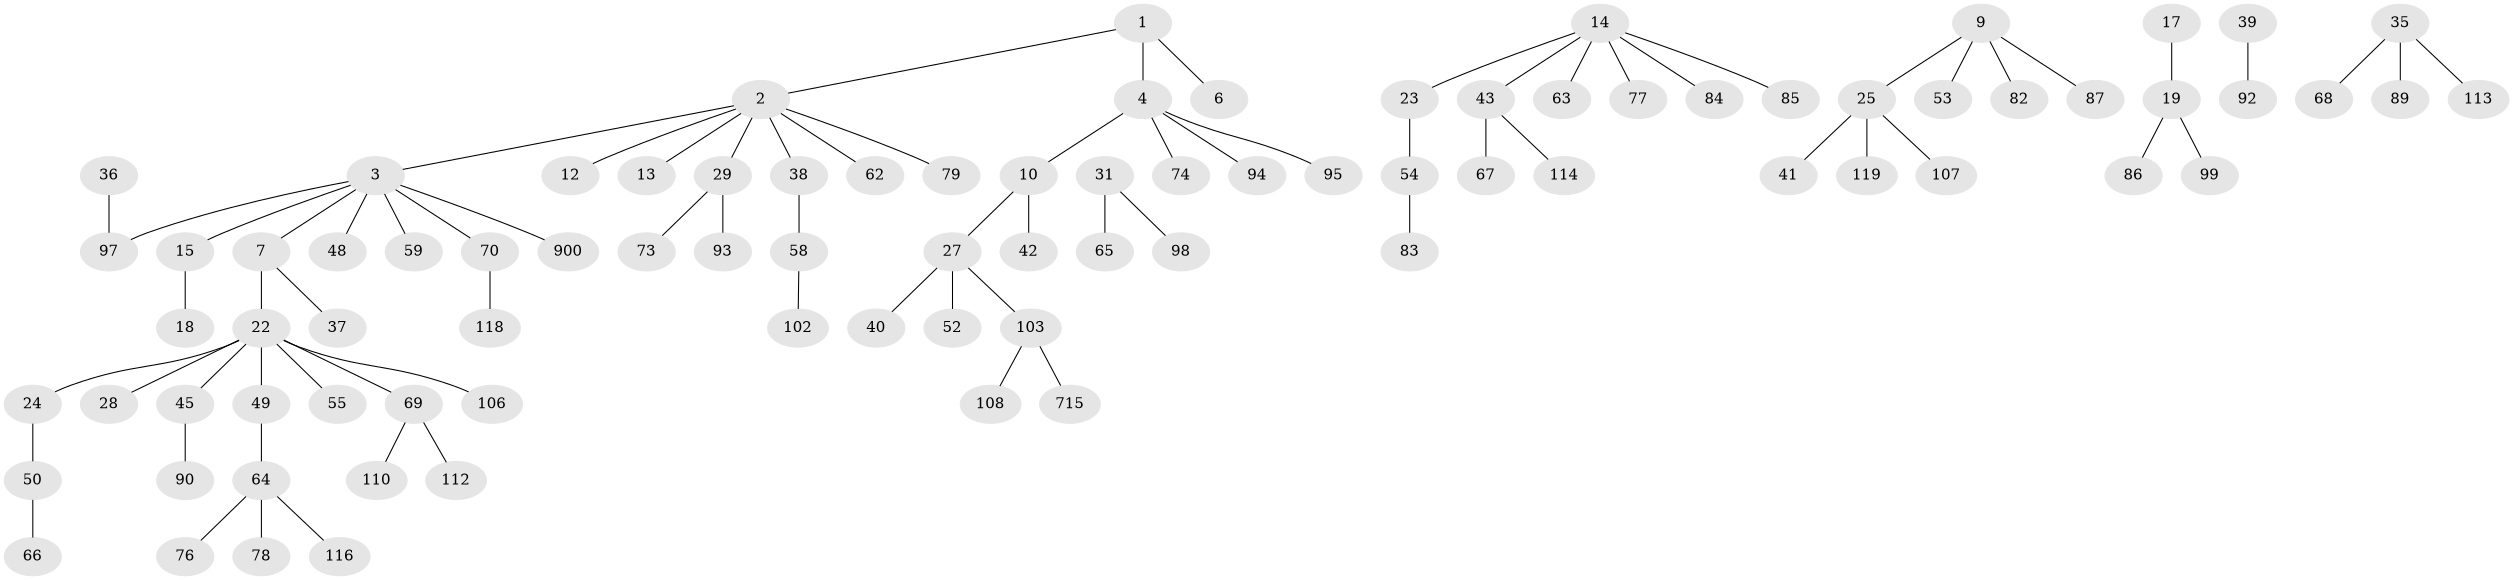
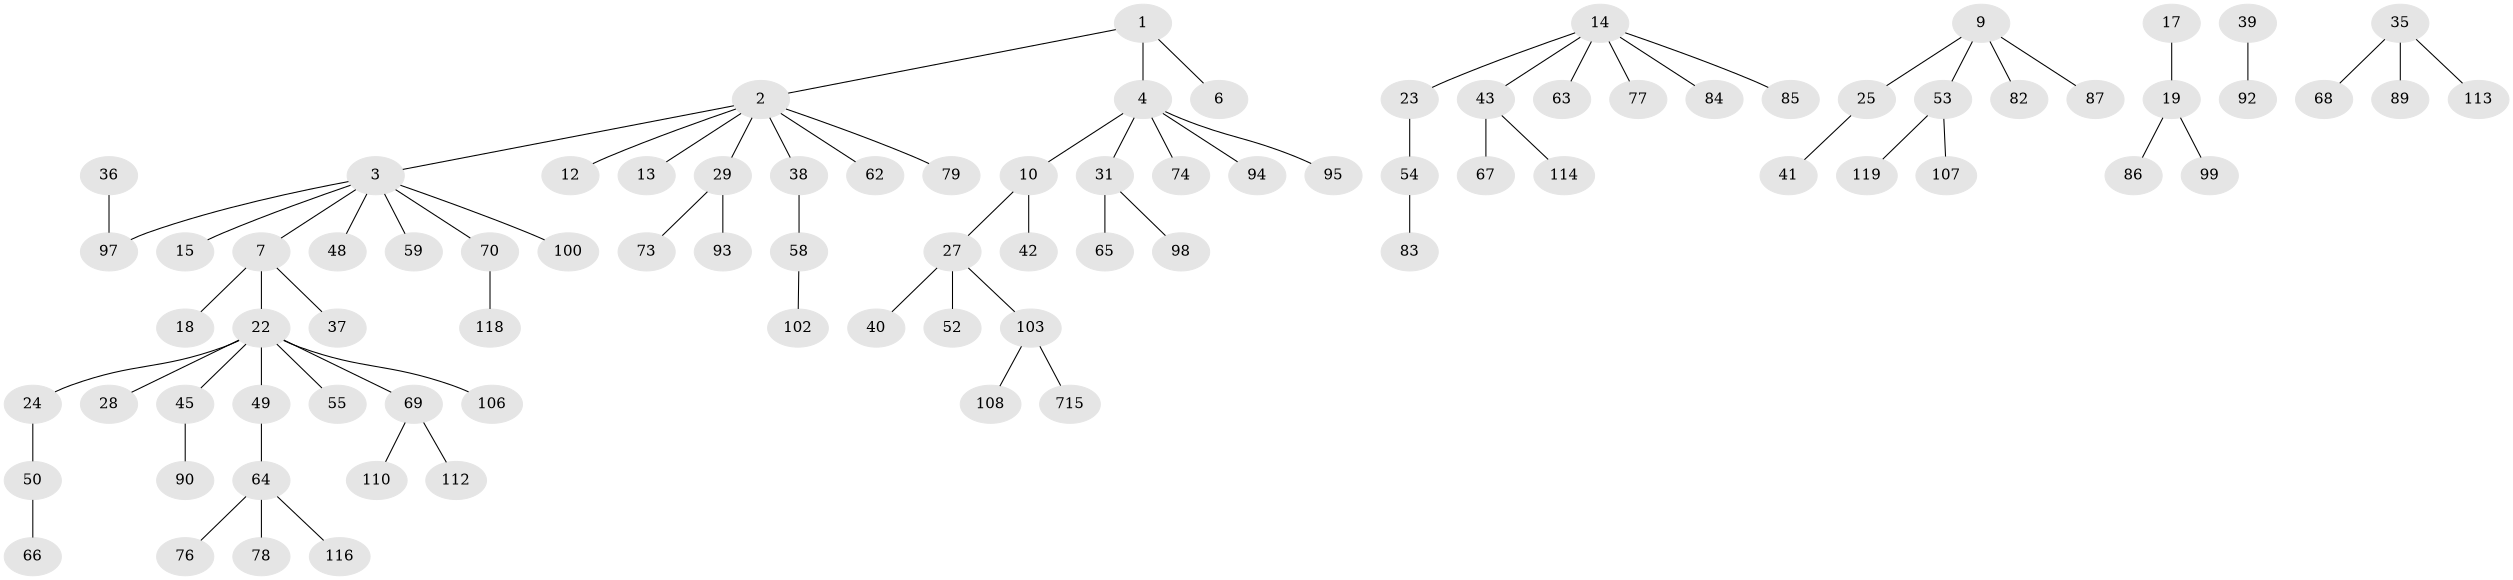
edge "25" -- "107": now "53" -- "107"
edge "4" -- "31": added
edge "25" -- "119": now "53" -- "119"
node "900": label "900" -> "100"
edge "15" -- "18": now "7" -- "18"
